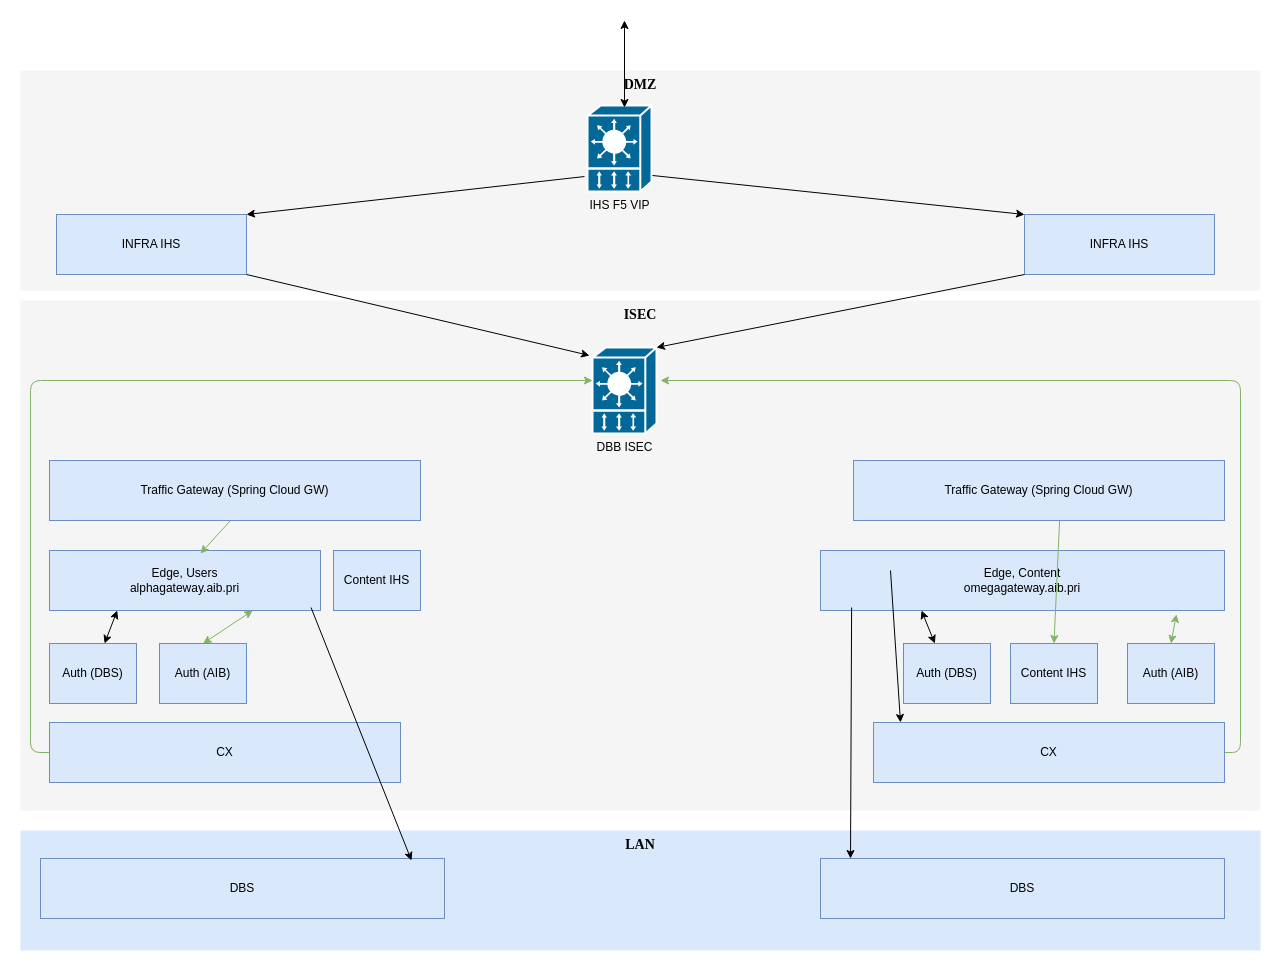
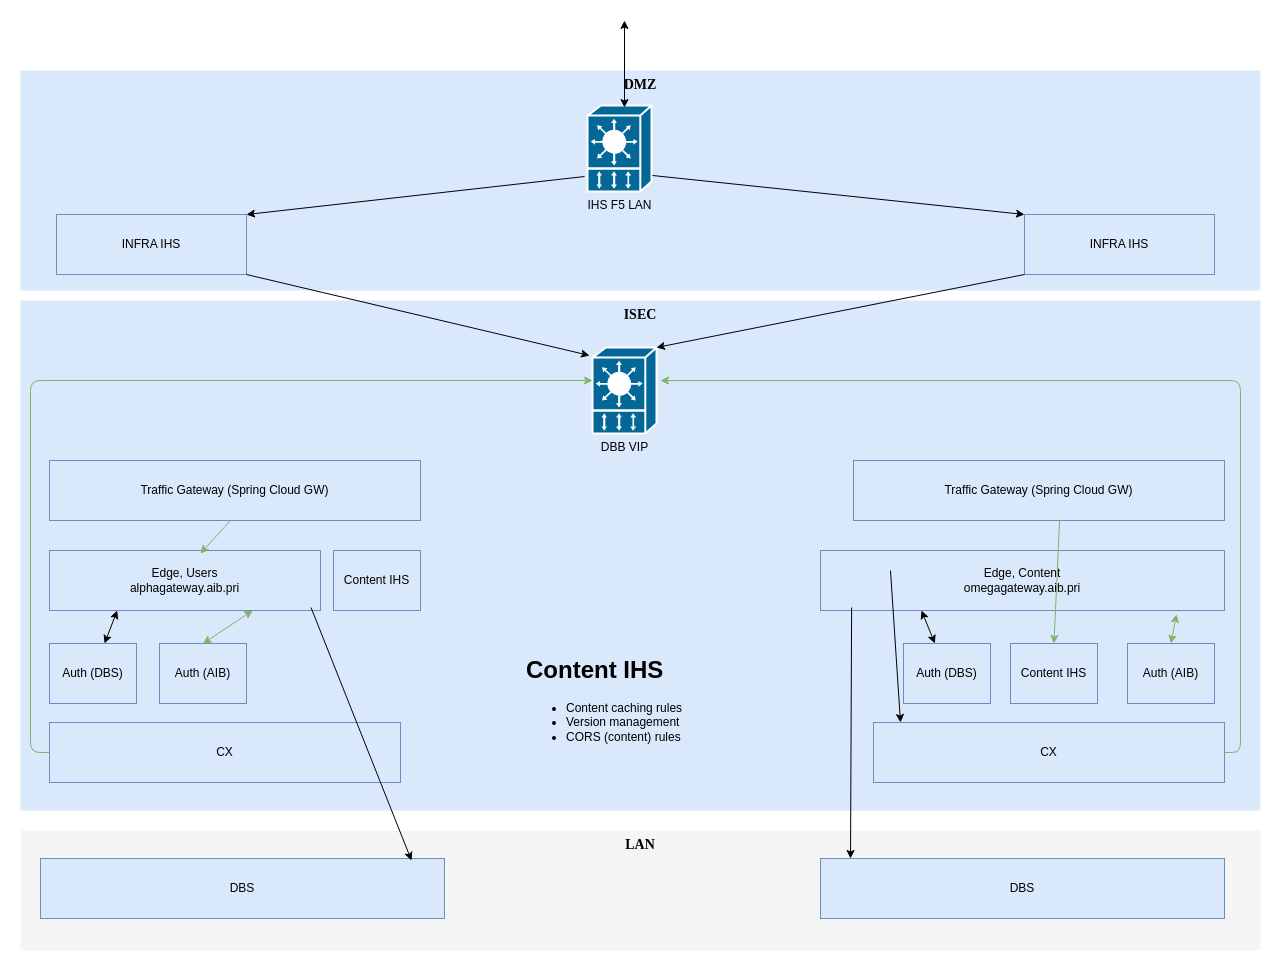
node "DMZ": fillcolor #f5f5f5 -> #dae8fc
node "IHS F5 VIP": label "IHS F5 VIP" -> "IHS F5 LAN"
node "DBB ISEC": label "DBB ISEC" -> "DBB VIP"
node "ISEC": fillcolor #f5f5f5 -> #dae8fc
node "Content IHS Content caching rules Version management CORS (content) rules": added
node "LAN": fillcolor #dae8fc -> #f5f5f5
